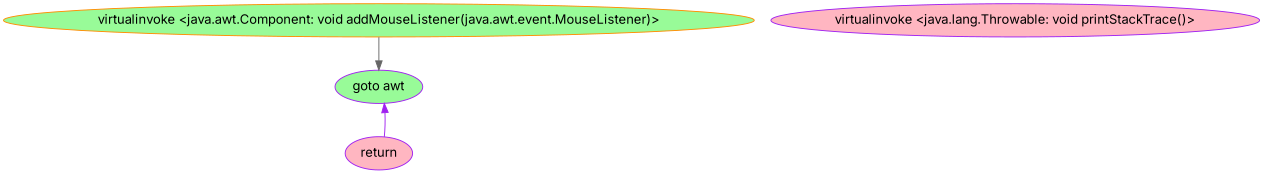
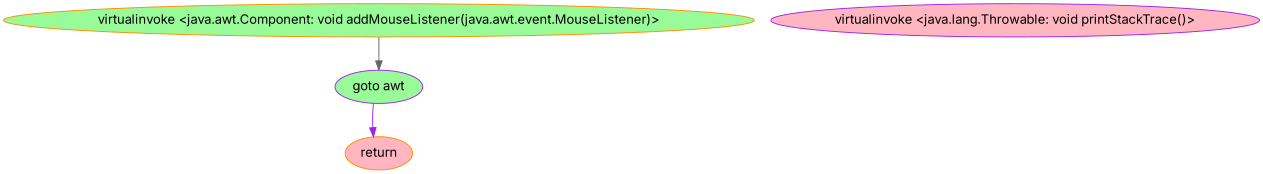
edge "return" -> "goto awt": reversed
node "return": color purple -> darkorange
